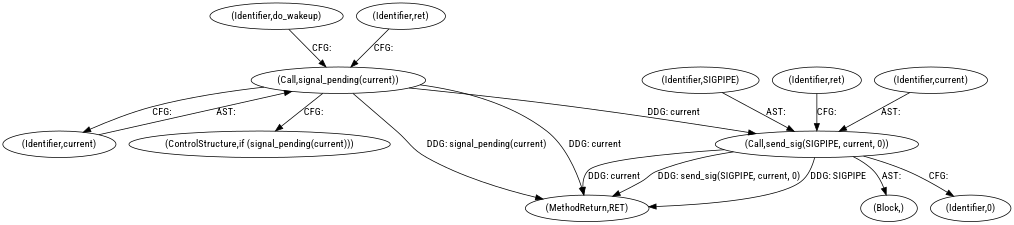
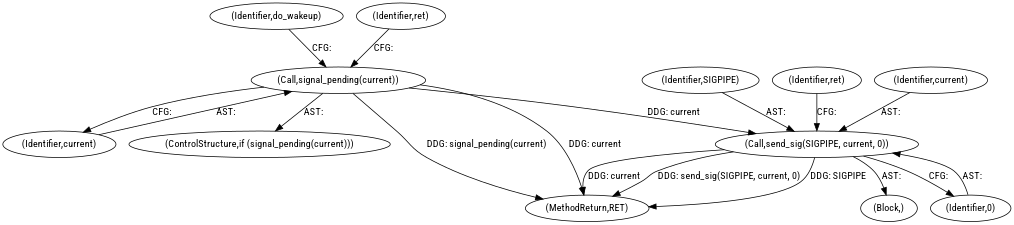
edge "(Call,signal_pending(current))" -> "(ControlStructure,if (signal_pending(current)))": label "CFG: " -> "AST: "
edge "(Identifier,0)" -> "(Call,send_sig(SIGPIPE, current, 0))": added, label "AST:"
